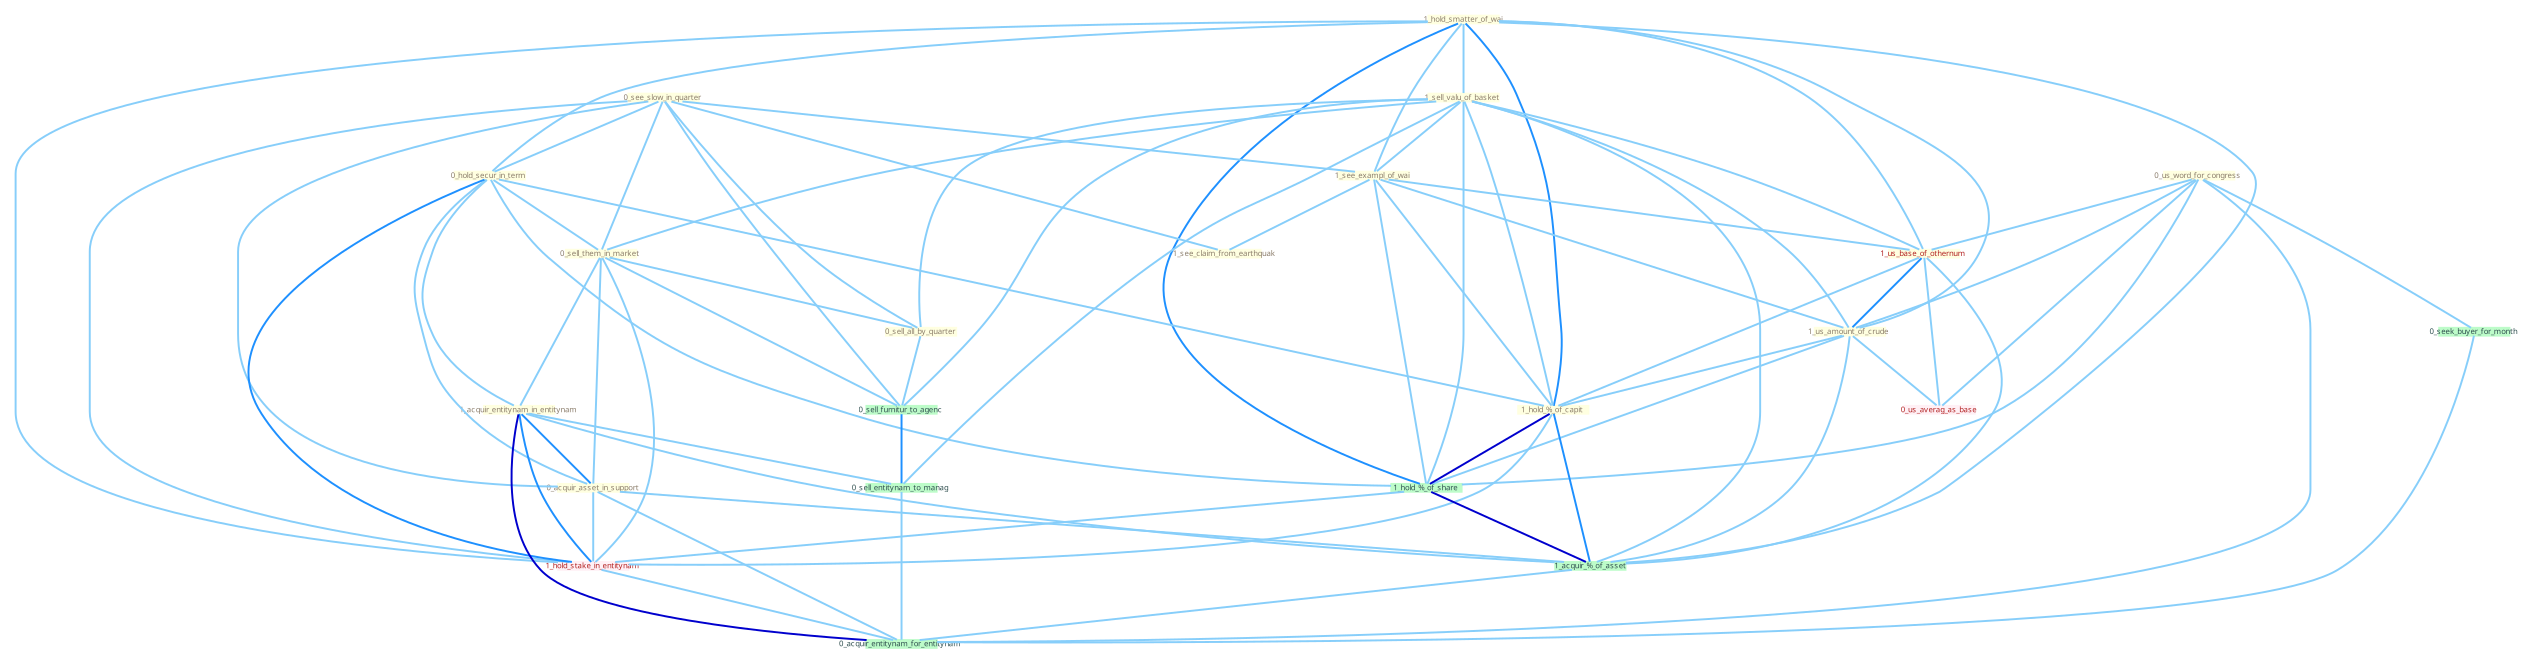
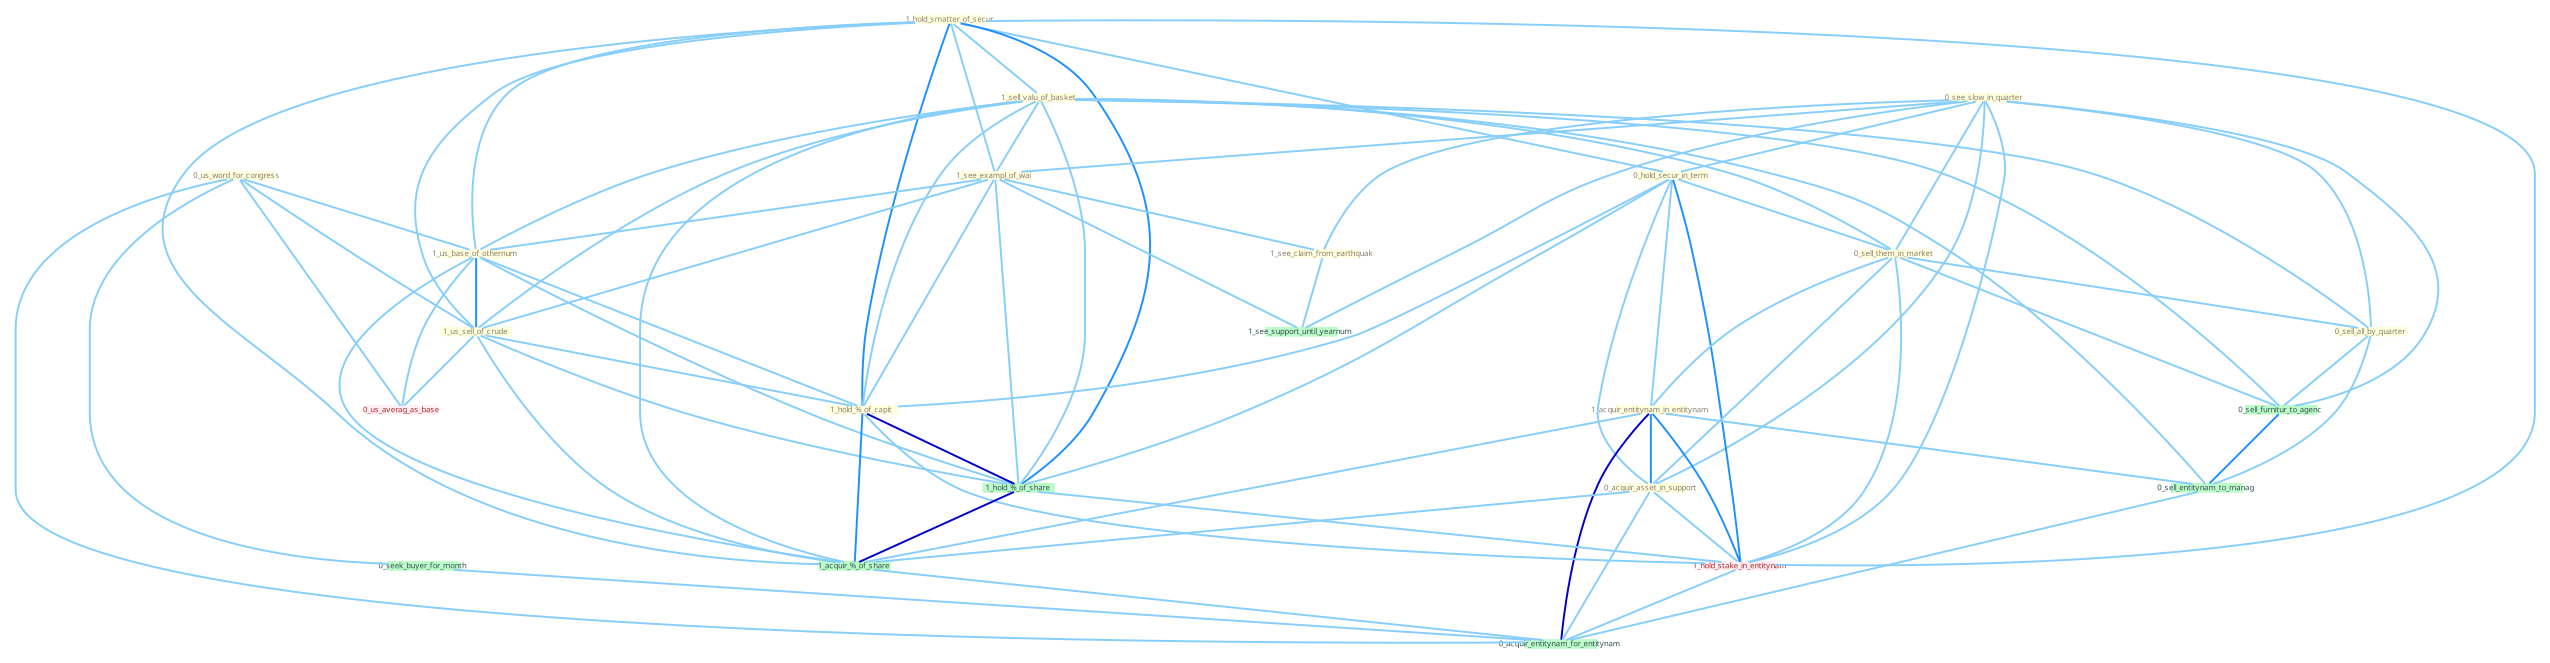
node "1_hold_smatter_of_wai": label "1_hold_smatter_of_wai" -> "1_hold_smatter_of_secur"
node "1_us_base_of_othernum": fontcolor #b22222 -> #8b7d6b
node "1_see_support_until_yearnum": added
node "1_us_amount_of_crude": label "1_us_amount_of_crude" -> "1_us_sell_of_crude"
edge "0_sell_all_by_quarter" -- "0_sell_entitynam_to_manag": added
edge "0_us_word_for_congress" -- "1_hold_%_of_share": now "1_us_base_of_othernum" -- "1_hold_%_of_share"
node "1_acquir_%_of_asset": label "1_acquir_%_of_asset" -> "1_acquir_%_of_share"
